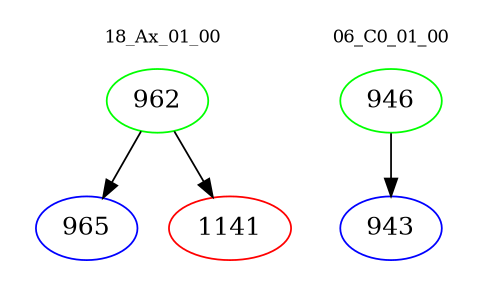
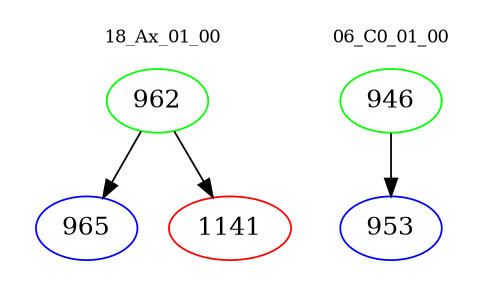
node "943": label "943" -> "953"
